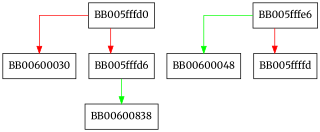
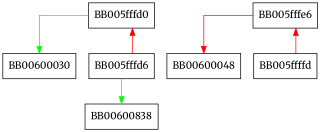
edge "BB005fffd0" -> "BB00600030": color red -> green
edge "BB005fffe6" -> "BB00600048": color green -> red
edge "BB005fffd0" -> "BB005fffd6": reversed
edge "BB005fffe6" -> "BB005ffffd": reversed
